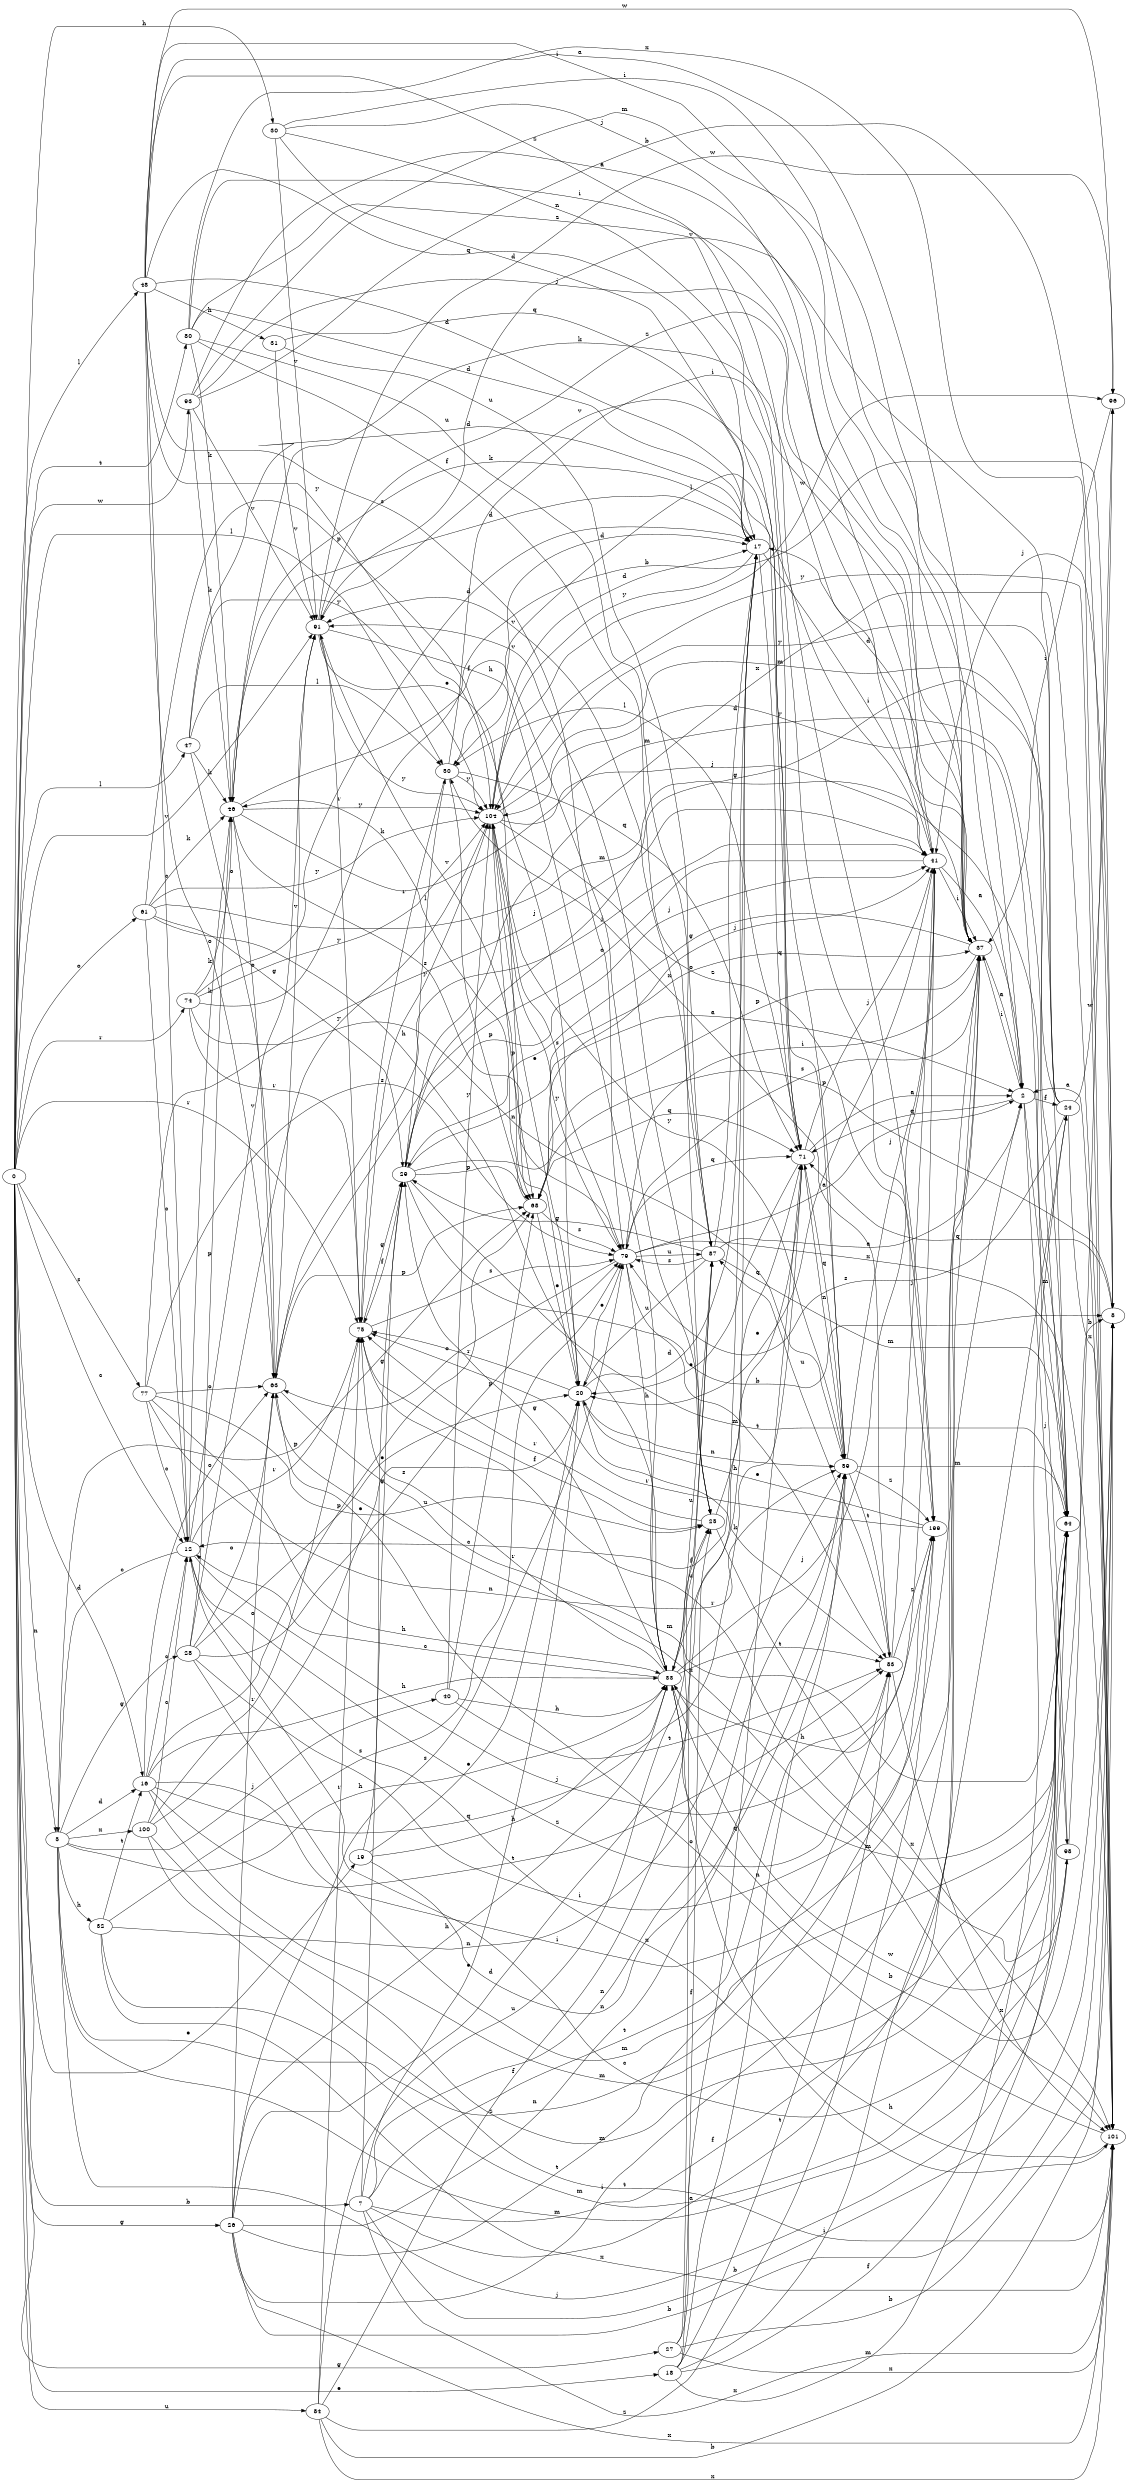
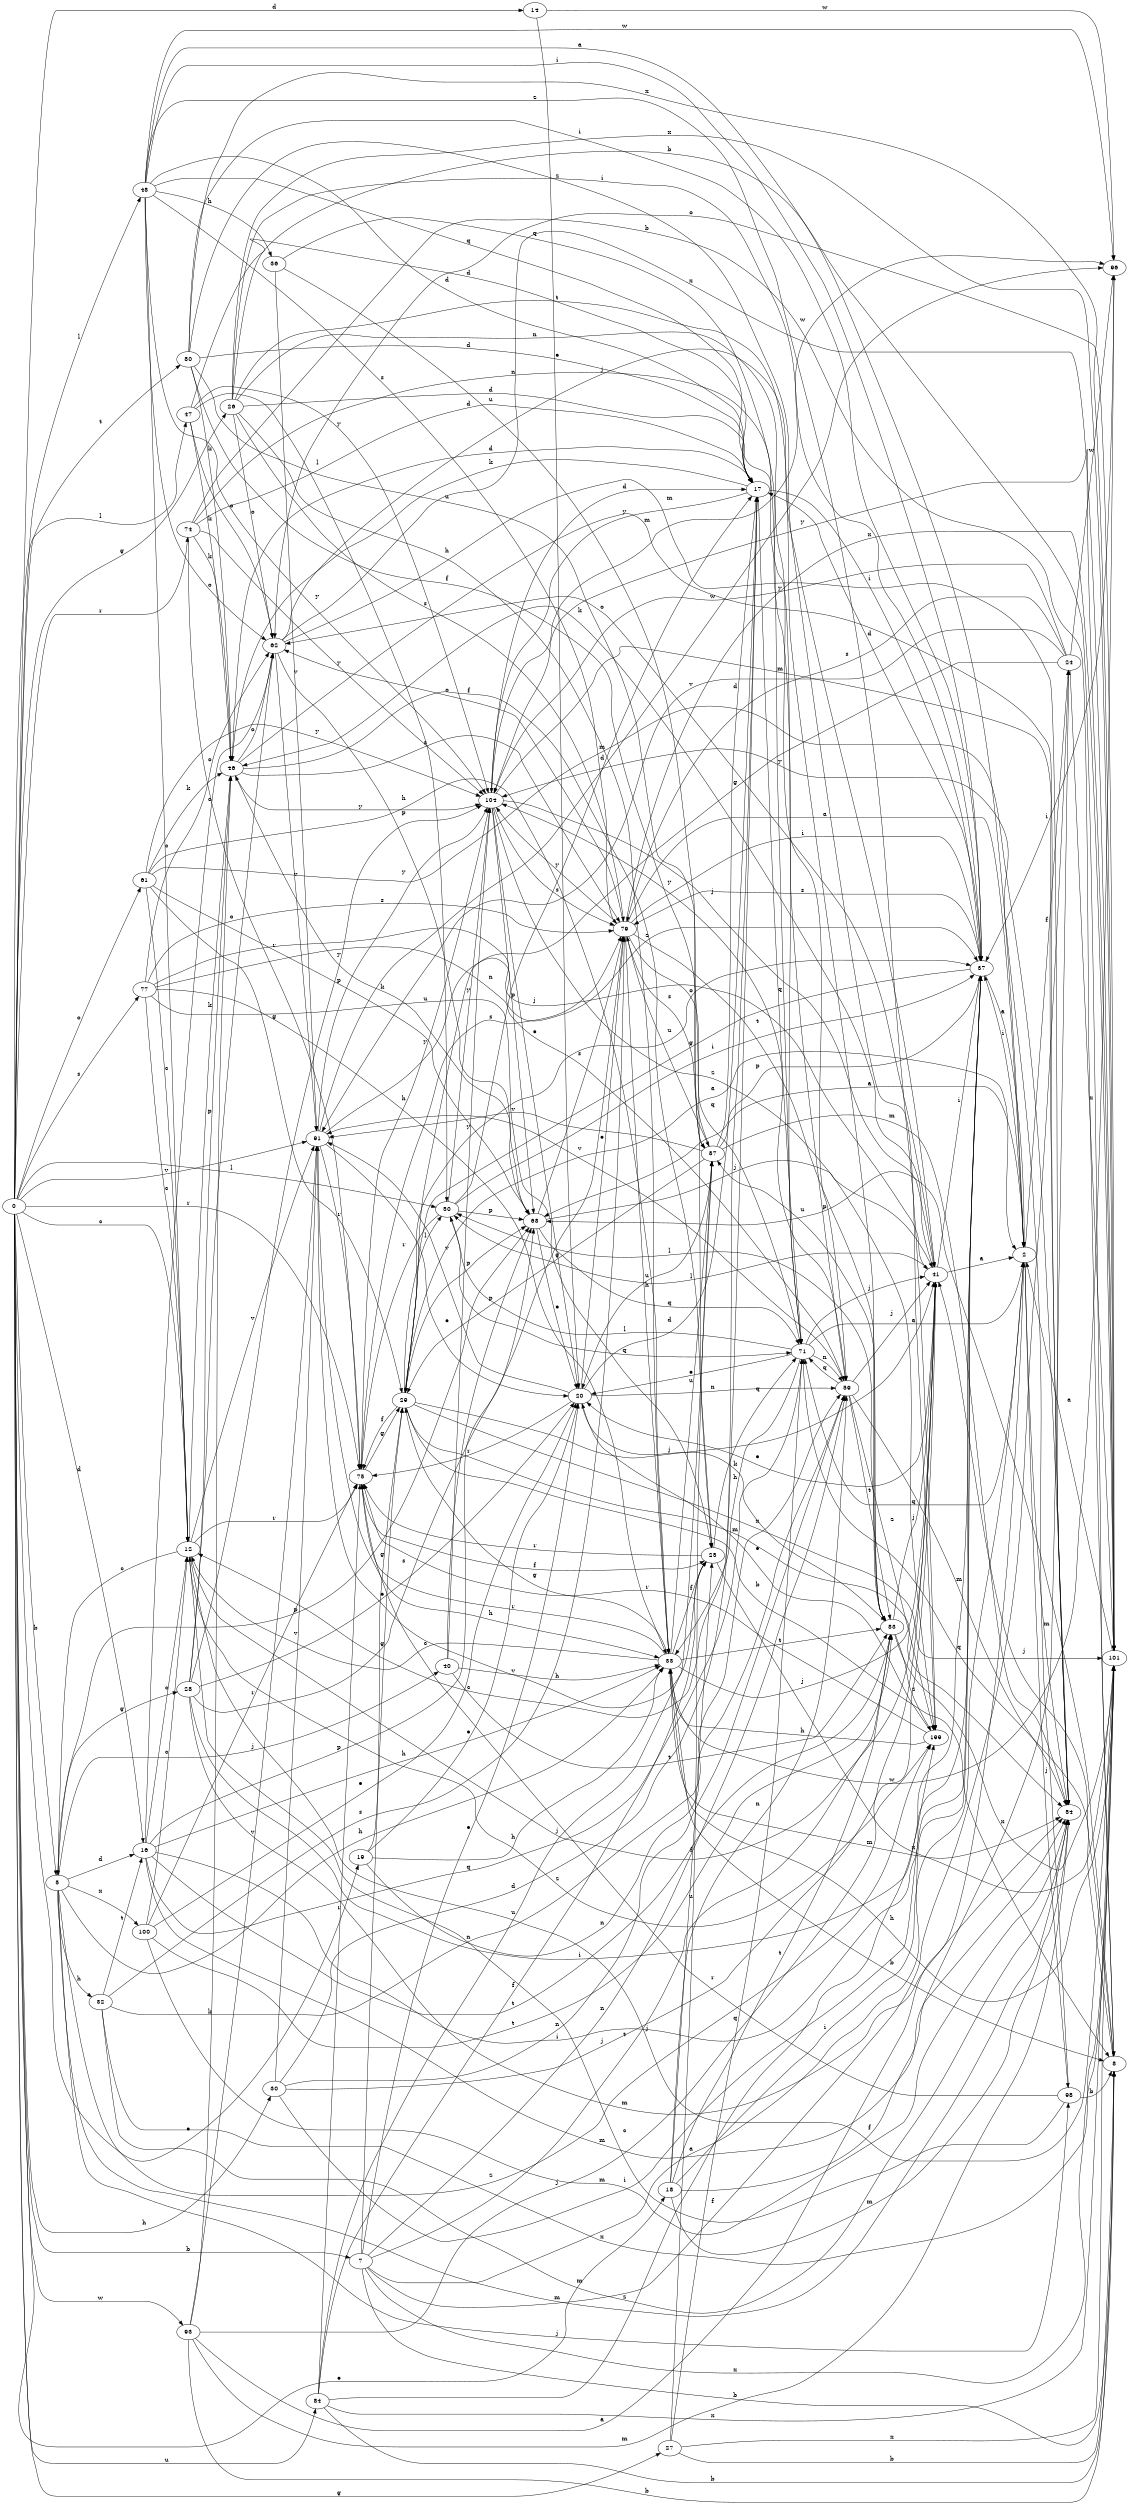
node "14": added
node "31": label "31" -> "36"
edge "83" -> "50": label "x" -> "l"
node "63": label "63" -> "62"
node "64": label "64" -> "54"
edge "0" -> "5": label "n" -> "b"
edge "12" -> "101": label "x" -> "j"
edge "100" -> "101": now "100" -> "83"
